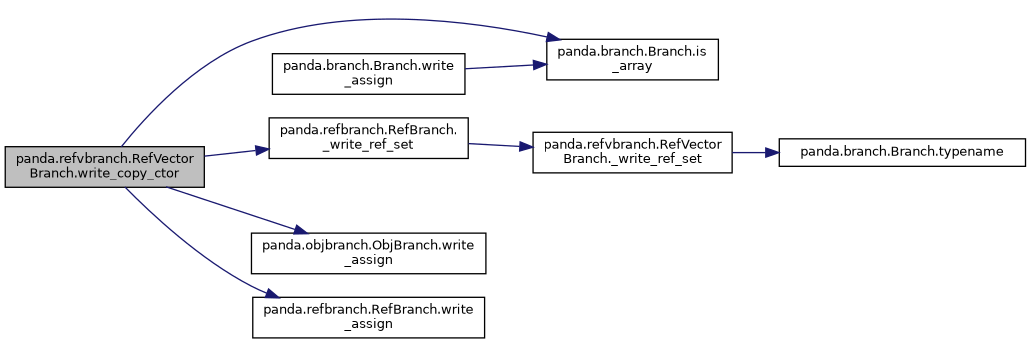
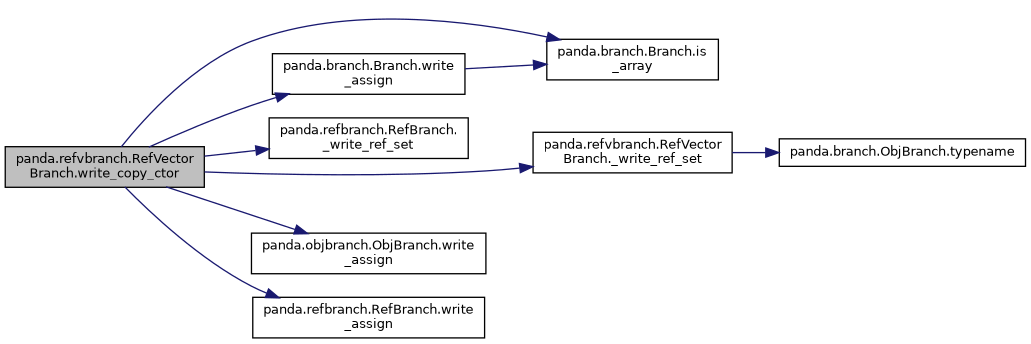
edge "panda.refvbranch.RefVector Branch.write_copy_ctor" -> "panda.branch.Branch.write _assign": added
edge "panda.refbranch.RefBranch. _write_ref_set" -> "panda.refvbranch.RefVector Branch._write_ref_set": now "panda.refvbranch.RefVector Branch.write_copy_ctor" -> "panda.refvbranch.RefVector Branch._write_ref_set"
node "panda.branch.Branch.typename": label "panda.branch.Branch.typename" -> "panda.branch.ObjBranch.typename"
